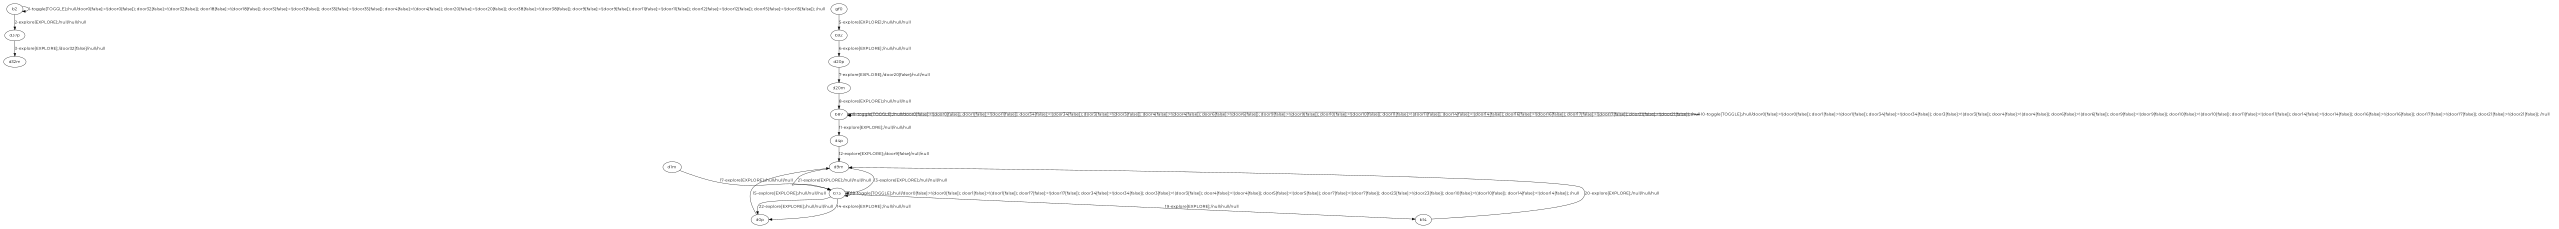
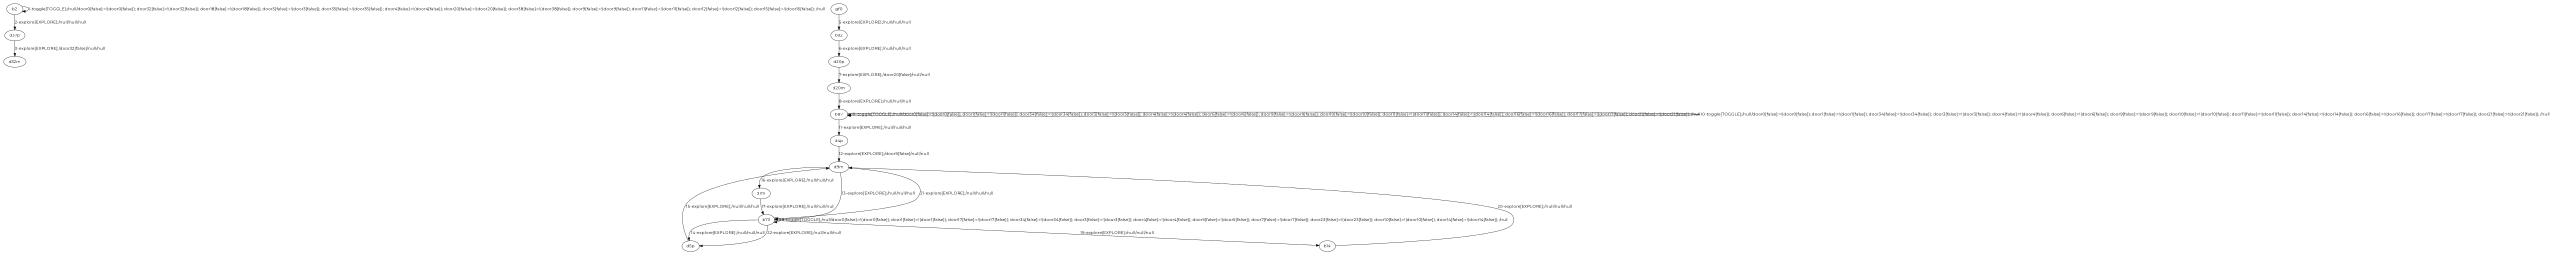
edge "d9m" -> "d1m": added, label "16-explore[EXPLORE];/null/null/null"
node "d0p": label "d0p" -> "d5p"
